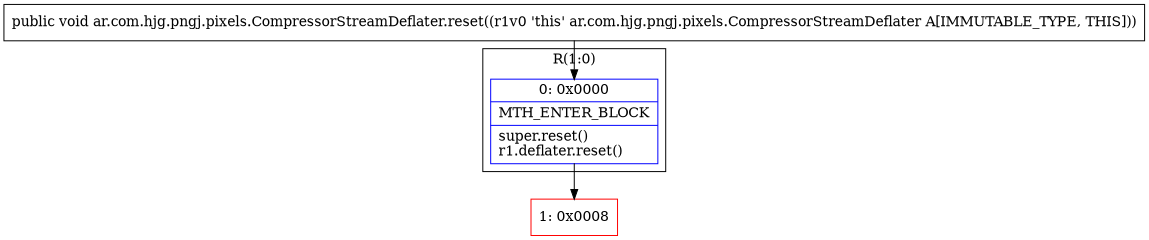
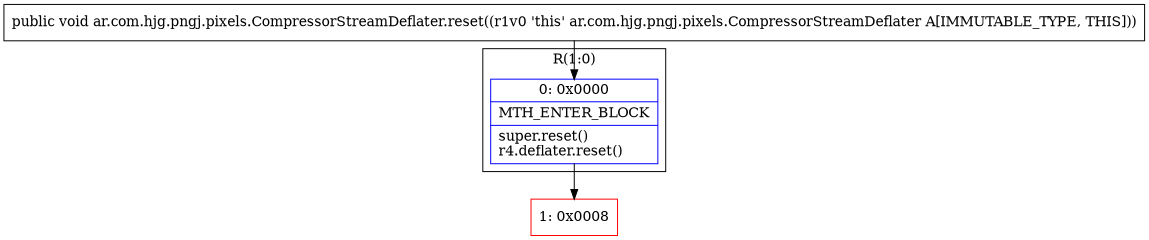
node "0: 0x0000": text "r1.deflater.reset()" -> "r4.deflater.reset()"
